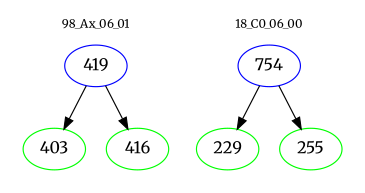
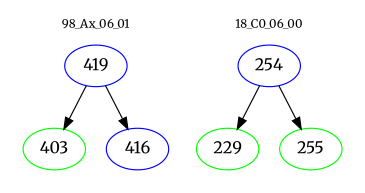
node "754": label "754" -> "254"
node "416": color green -> blue
